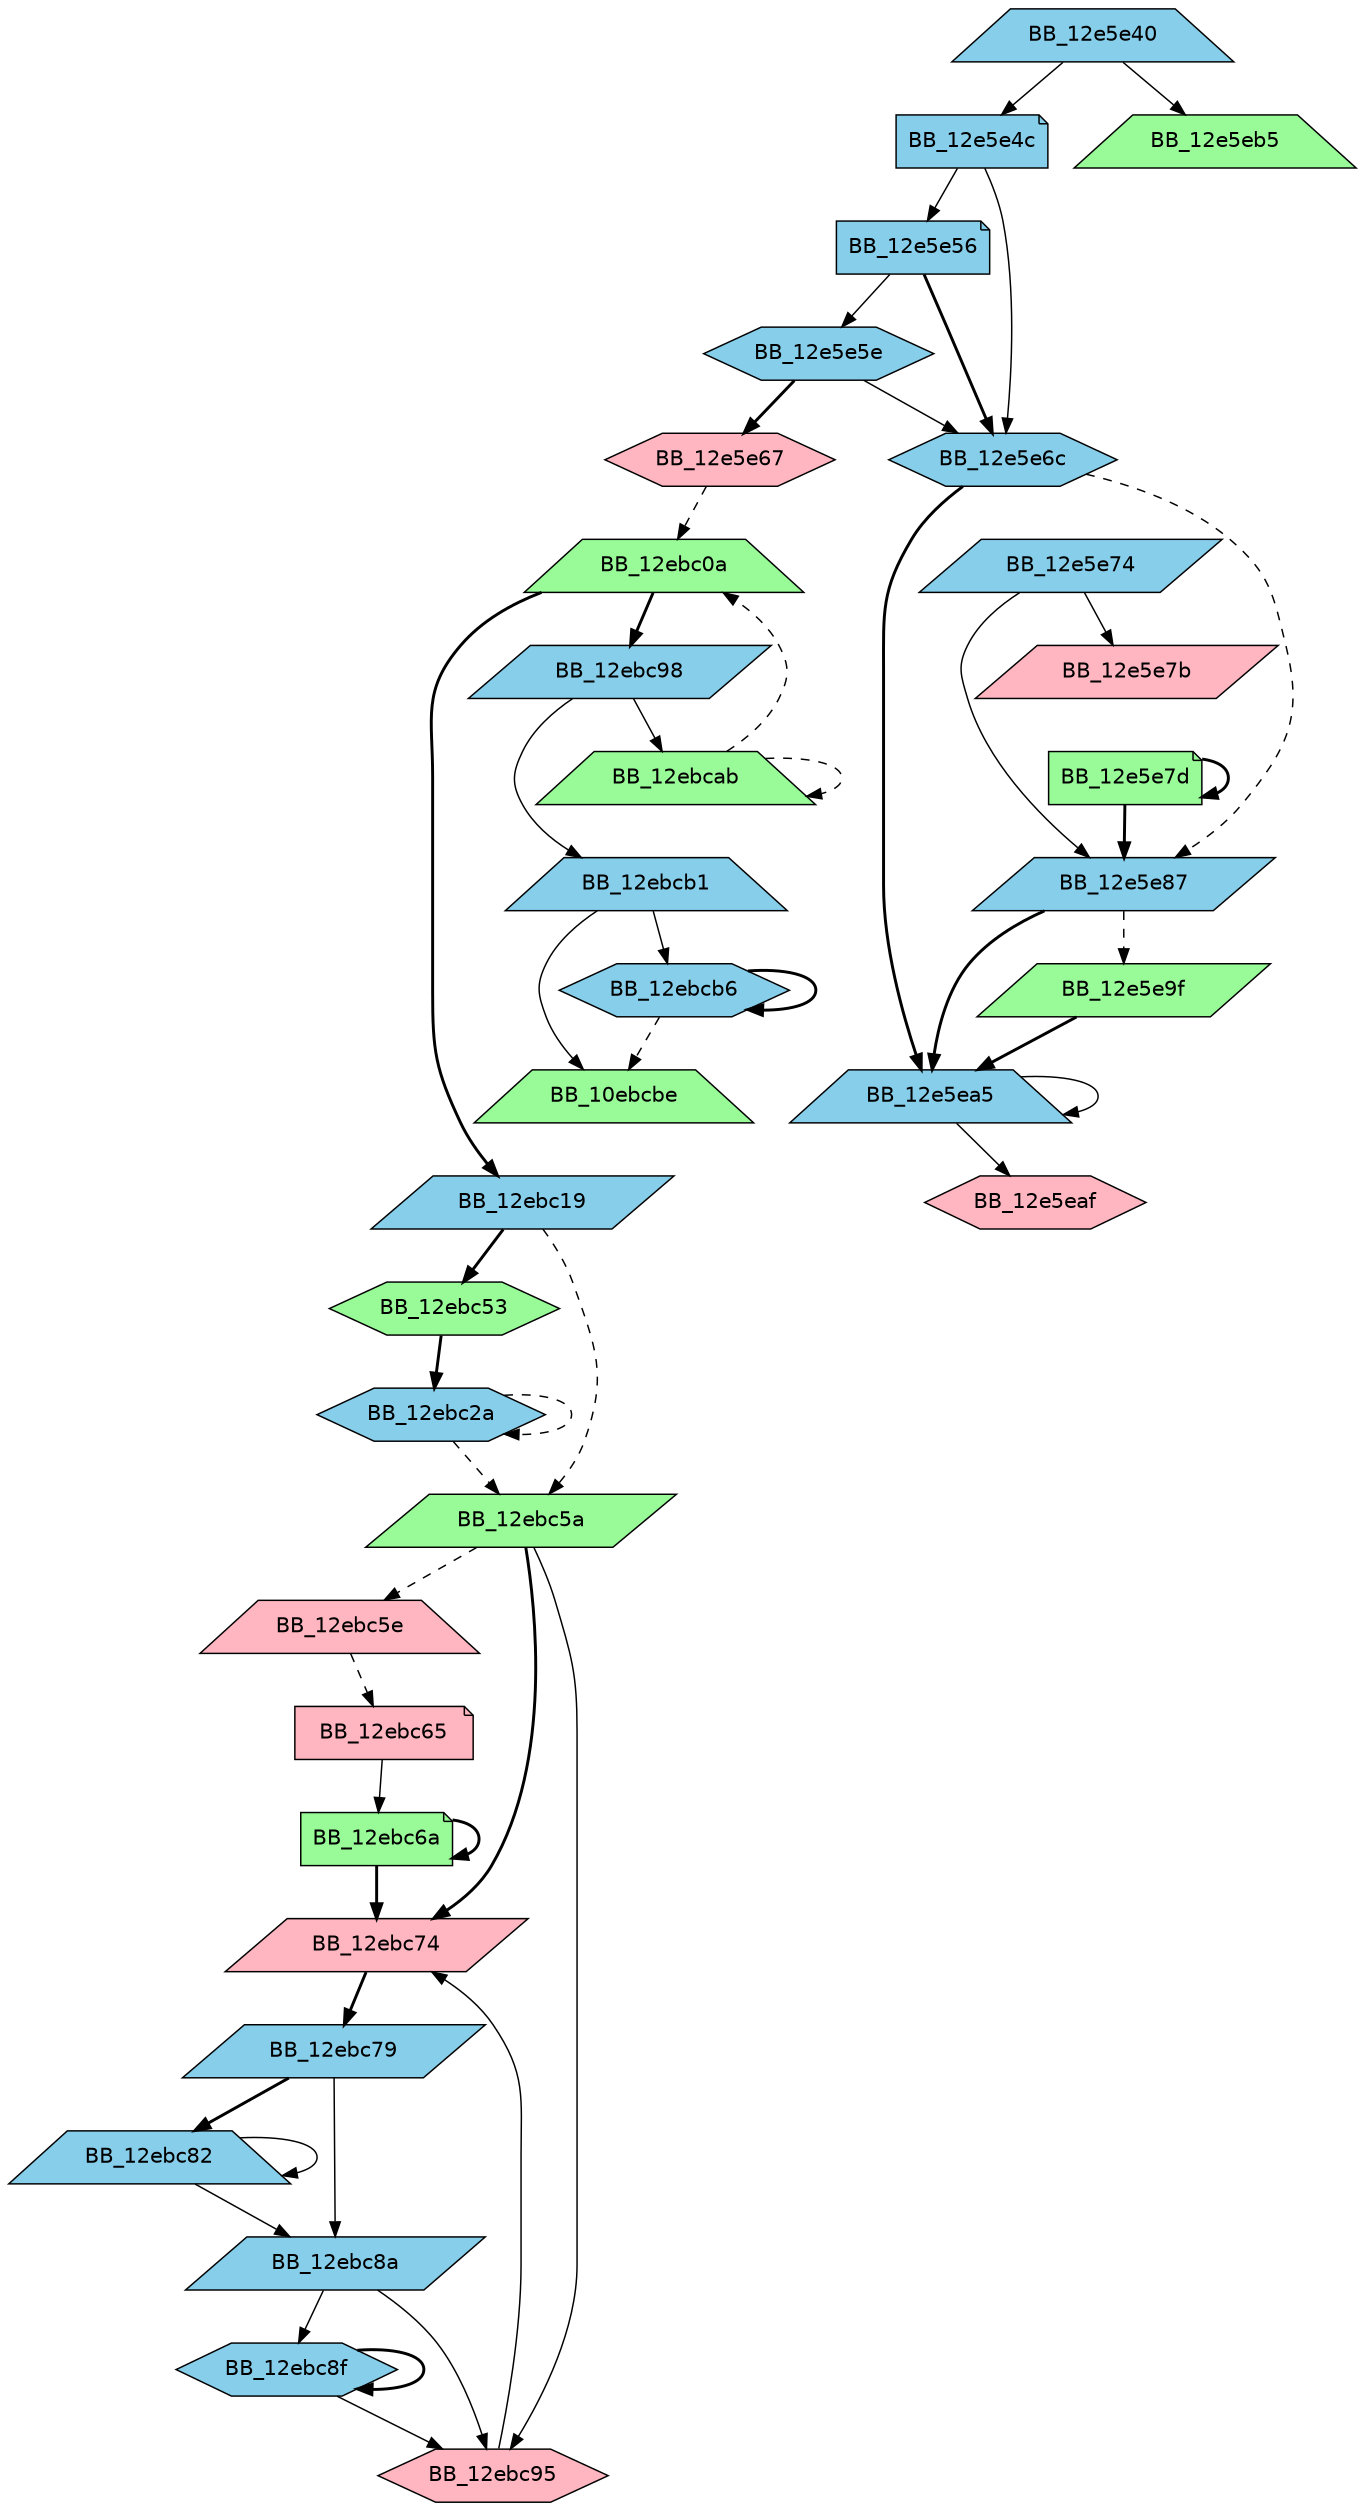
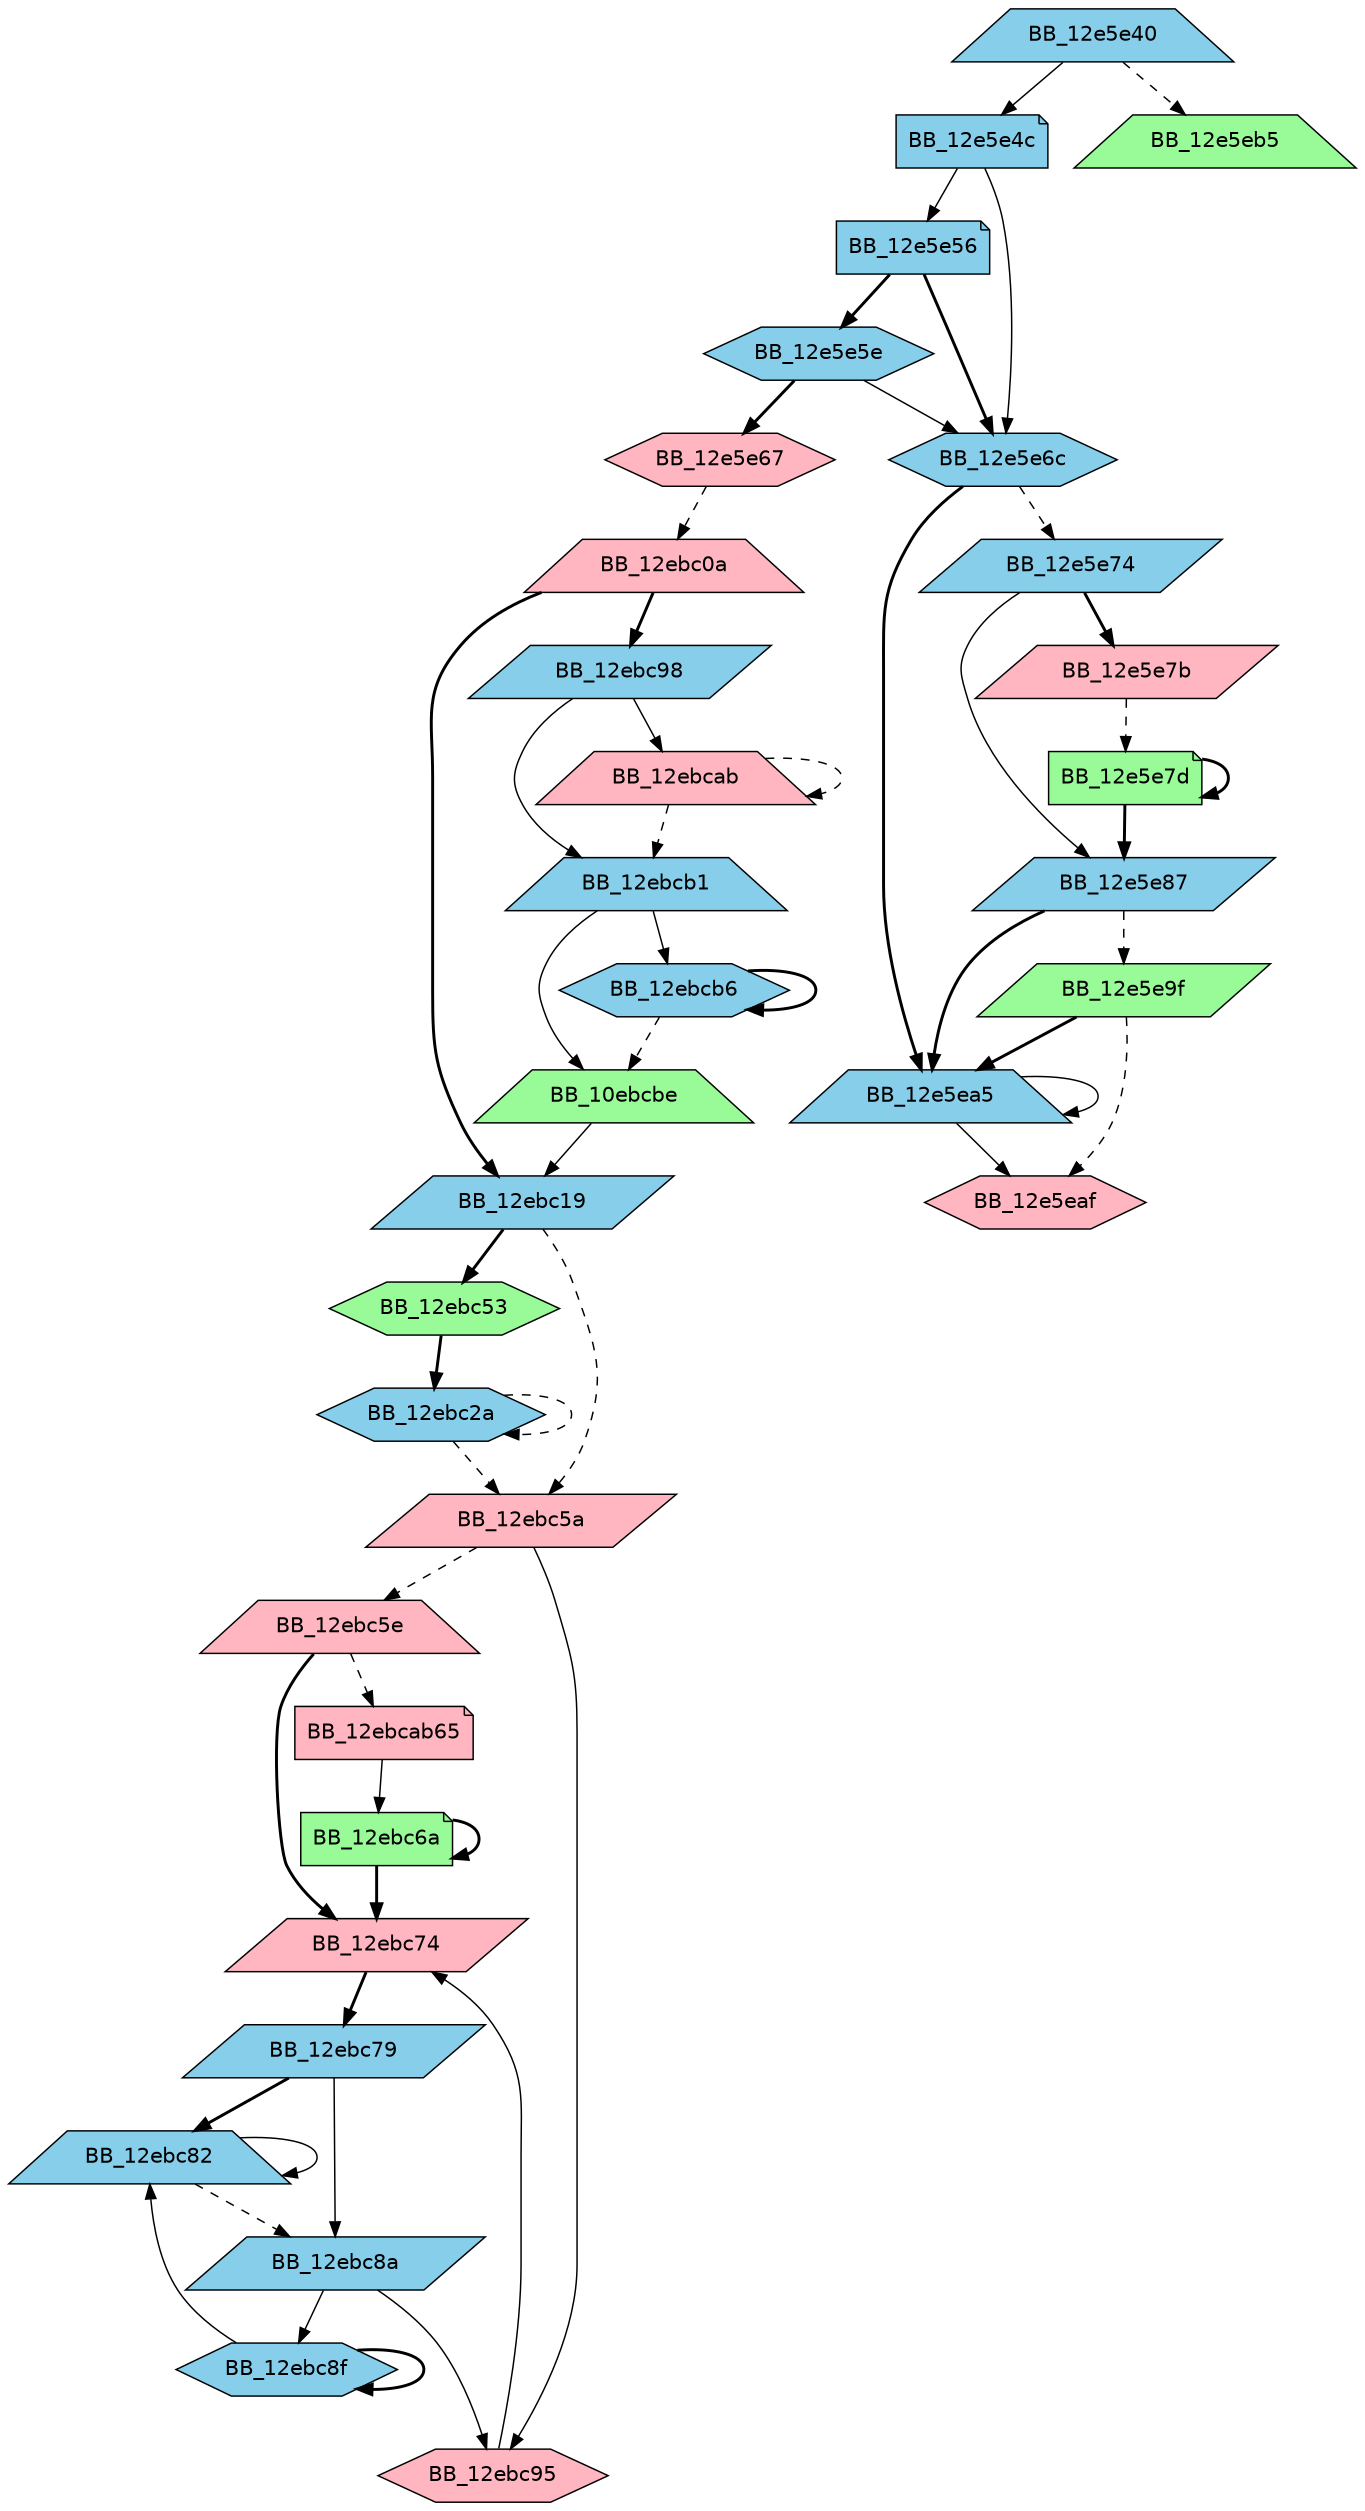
edge "BB_12e5e40" -> "BB_12e5eb5": style solid -> dashed
edge "BB_12e5e56" -> "BB_12e5e5e": style solid -> bold
node "BB_12ebc0a": fillcolor palegreen -> lightpink
edge "BB_12e5e74" -> "BB_12e5e7b": style solid -> bold
edge "BB_12e5e6c" -> "BB_12e5e87": now "BB_12e5e6c" -> "BB_12e5e74"
edge "BB_12ebcab" -> "BB_12ebc0a": now "BB_12ebcab" -> "BB_12ebcb1"
edge "BB_12e5e7b" -> "BB_12e5e7d": added
node "BB_12ebcab": fillcolor palegreen -> lightpink
edge "BB_12e5e9f" -> "BB_12e5eaf": added
edge "BB_10ebcbe" -> "BB_12ebc19": added
node "BB_12ebc5a": fillcolor palegreen -> lightpink
node "BB_12ebc65": label "BB_12ebc65" -> "BB_12ebcab65"
edge "BB_12ebc5a" -> "BB_12ebc74": now "BB_12ebc5e" -> "BB_12ebc74"
edge "BB_12ebc82" -> "BB_12ebc8a": style solid -> dashed
edge "BB_12ebc8f" -> "BB_12ebc95": now "BB_12ebc8f" -> "BB_12ebc82"
